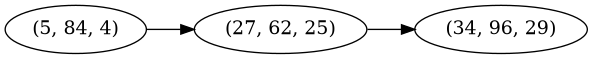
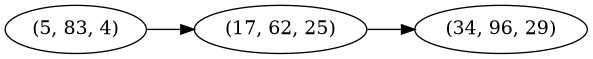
node "(5, 84, 4)": label "(5, 84, 4)" -> "(5, 83, 4)"
node "(27, 62, 25)": label "(27, 62, 25)" -> "(17, 62, 25)"
